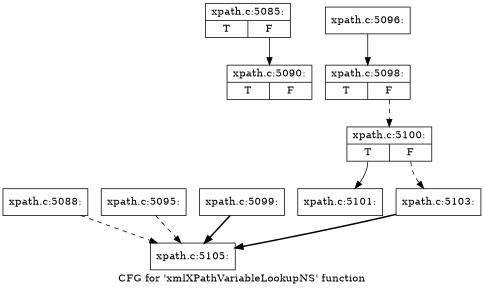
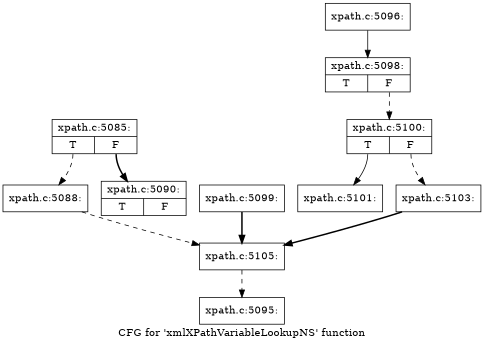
edge "xpath.c:5085:" -> "xpath.c:5090:": style solid -> bold
edge "xpath.c:5085:" -> "xpath.c:5088:": added
edge "xpath.c:5095:" -> "xpath.c:5105:": reversed
